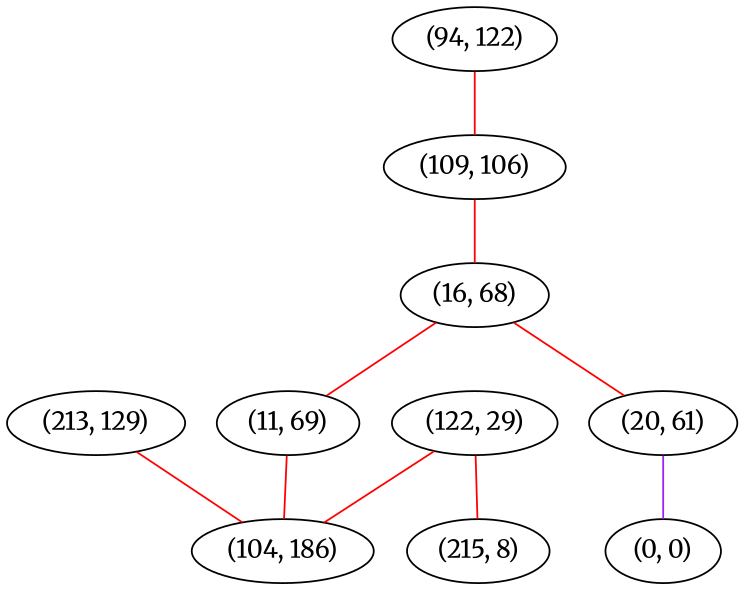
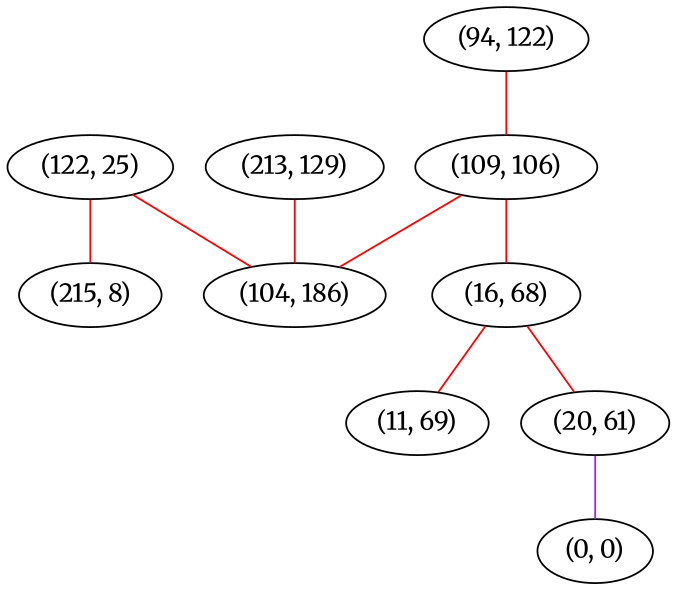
node "(122, 29)": label "(122, 29)" -> "(122, 25)"
edge "(11, 69)" -- "(104, 186)": now "(109, 106)" -- "(104, 186)"
